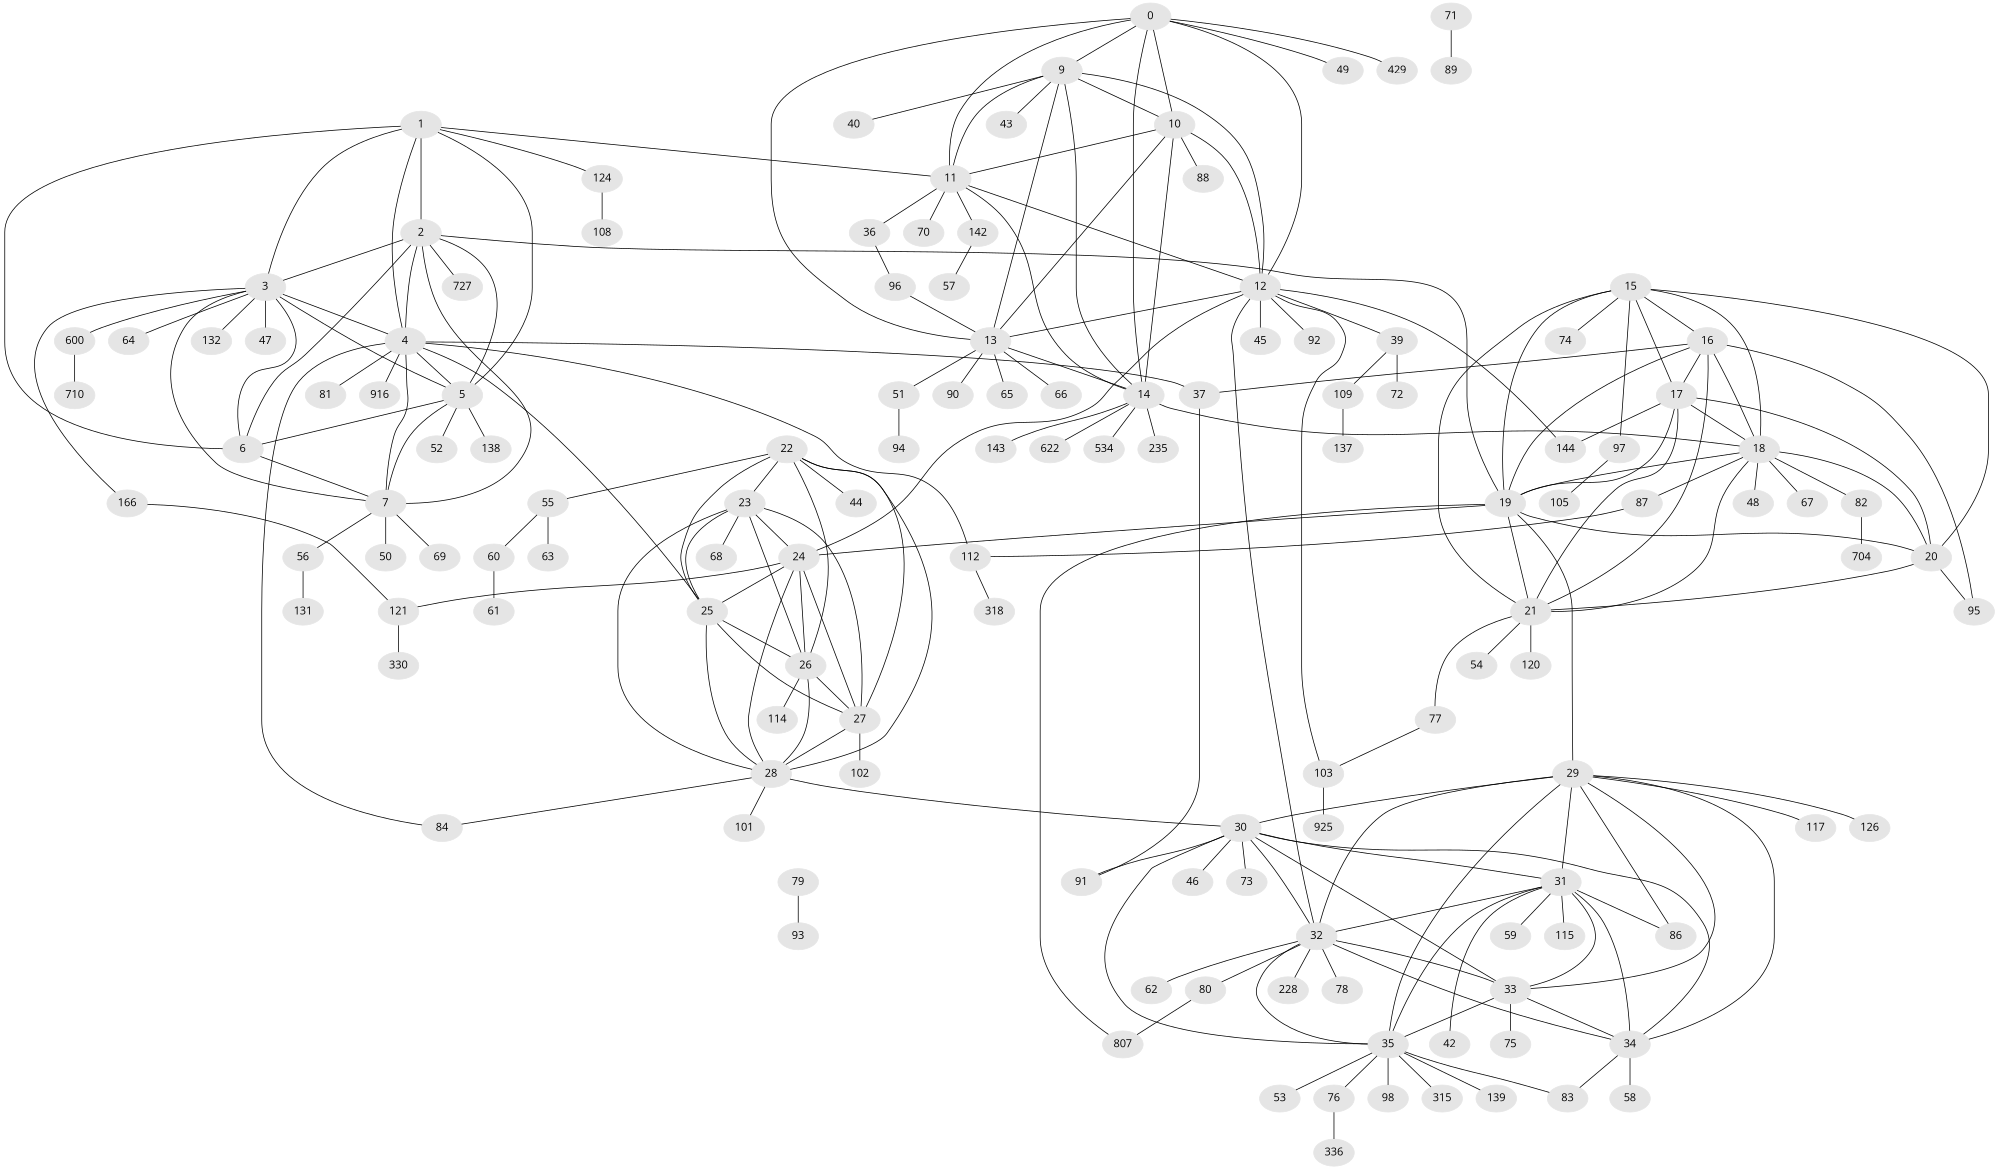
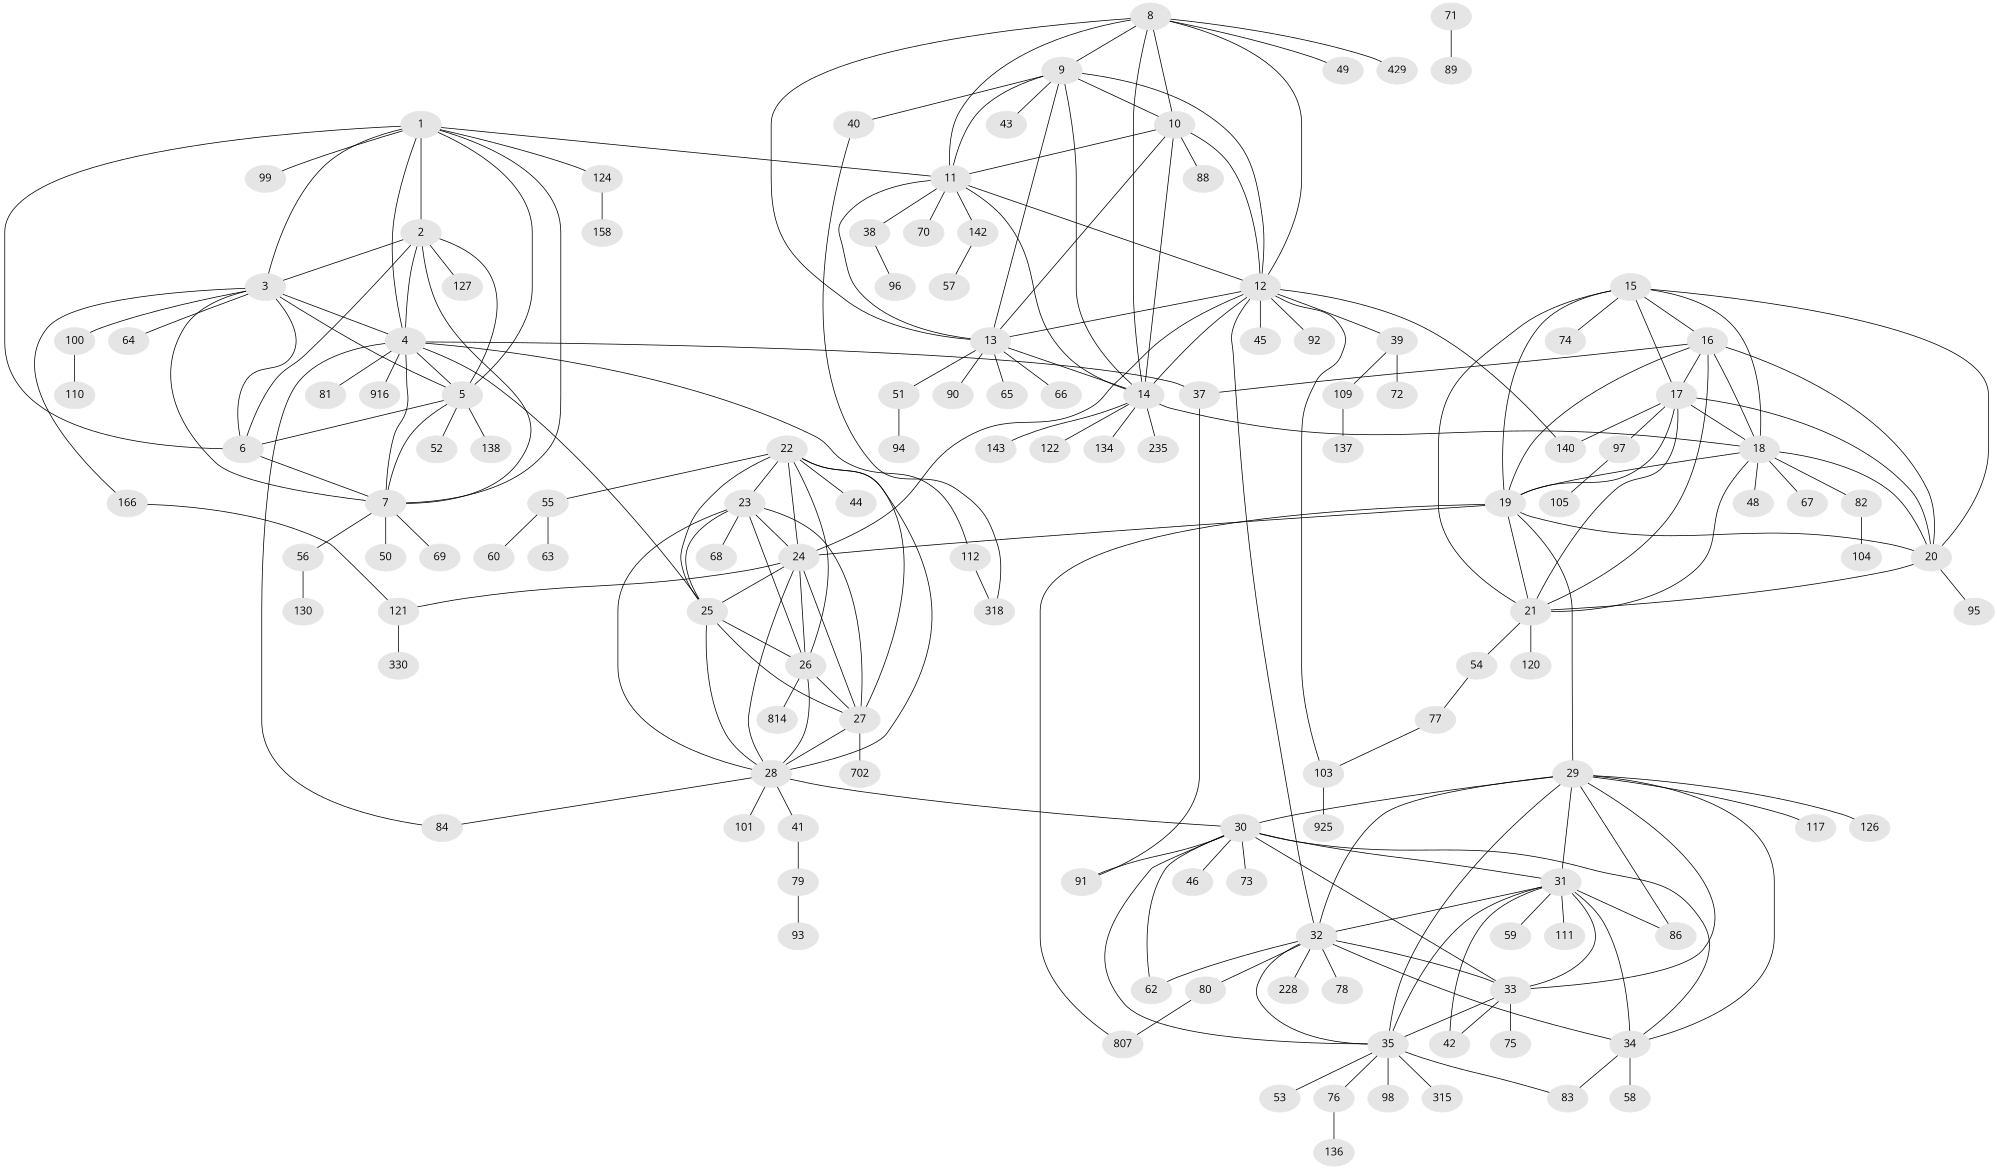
node "0": label "0" -> "8"
node "99": added
node "108": label "108" -> "158"
node "36": label "36" -> "38"
edge "2" -- "19": removed
node "727": label "727" -> "127"
edge "96" -- "13": now "11" -- "13"
edge "1" -- "7": added
edge "12" -- "14": added
node "600": label "600" -> "100"
node "132": removed
node "47": removed
edge "15" -- "97": now "17" -- "97"
node "710": label "710" -> "110"
edge "40" -- "318": added
edge "16" -- "95": now "16" -- "20"
node "622": label "622" -> "122"
node "534": label "534" -> "134"
node "144": label "144" -> "140"
edge "22" -- "24": added
node "87": removed
node "704": label "704" -> "104"
node "131": label "131" -> "130"
node "61": removed
edge "21" -- "77": now "54" -- "77"
node "114": label "114" -> "814"
node "102": label "102" -> "702"
node "41": added
edge "30" -- "32": now "30" -- "62"
node "115": label "115" -> "111"
edge "33" -- "34": now "33" -- "42"
node "139": removed
node "336": label "336" -> "136"
